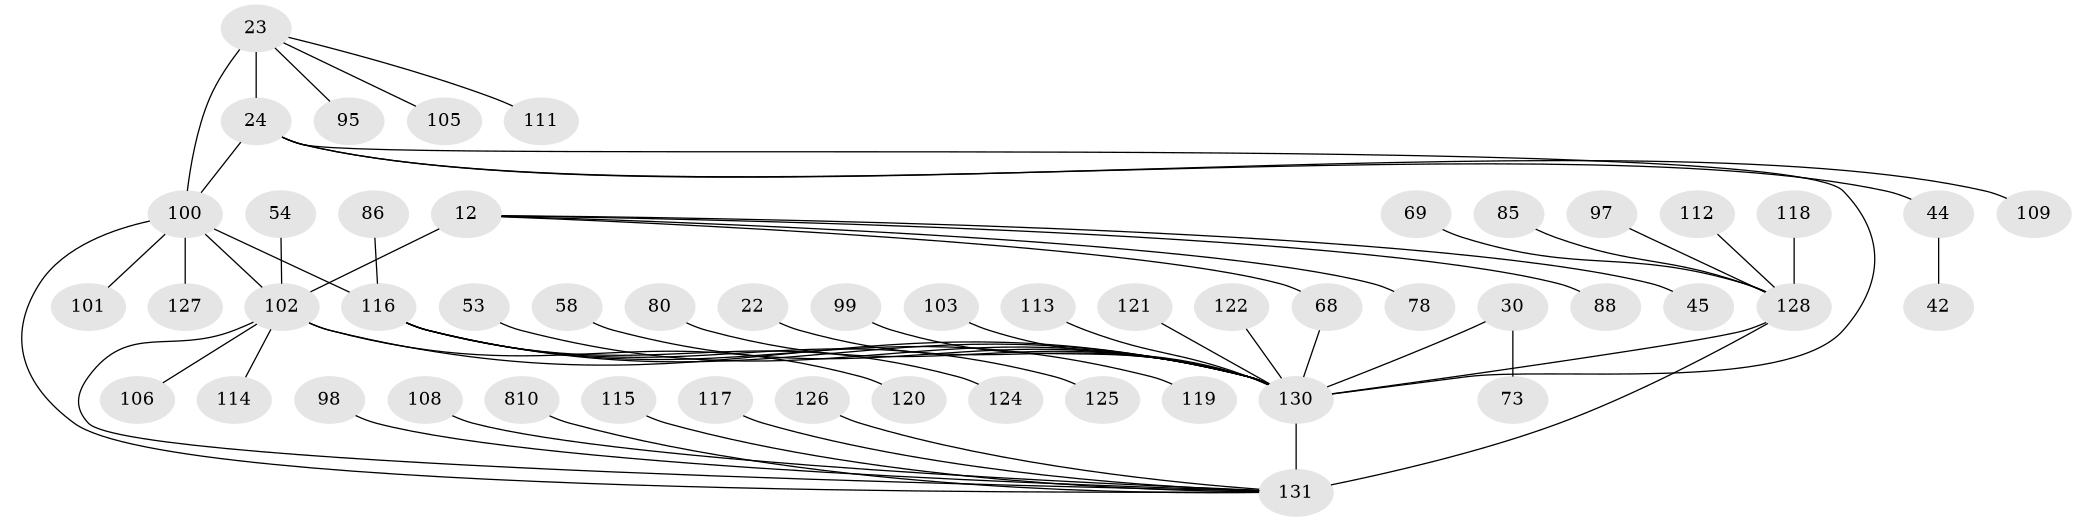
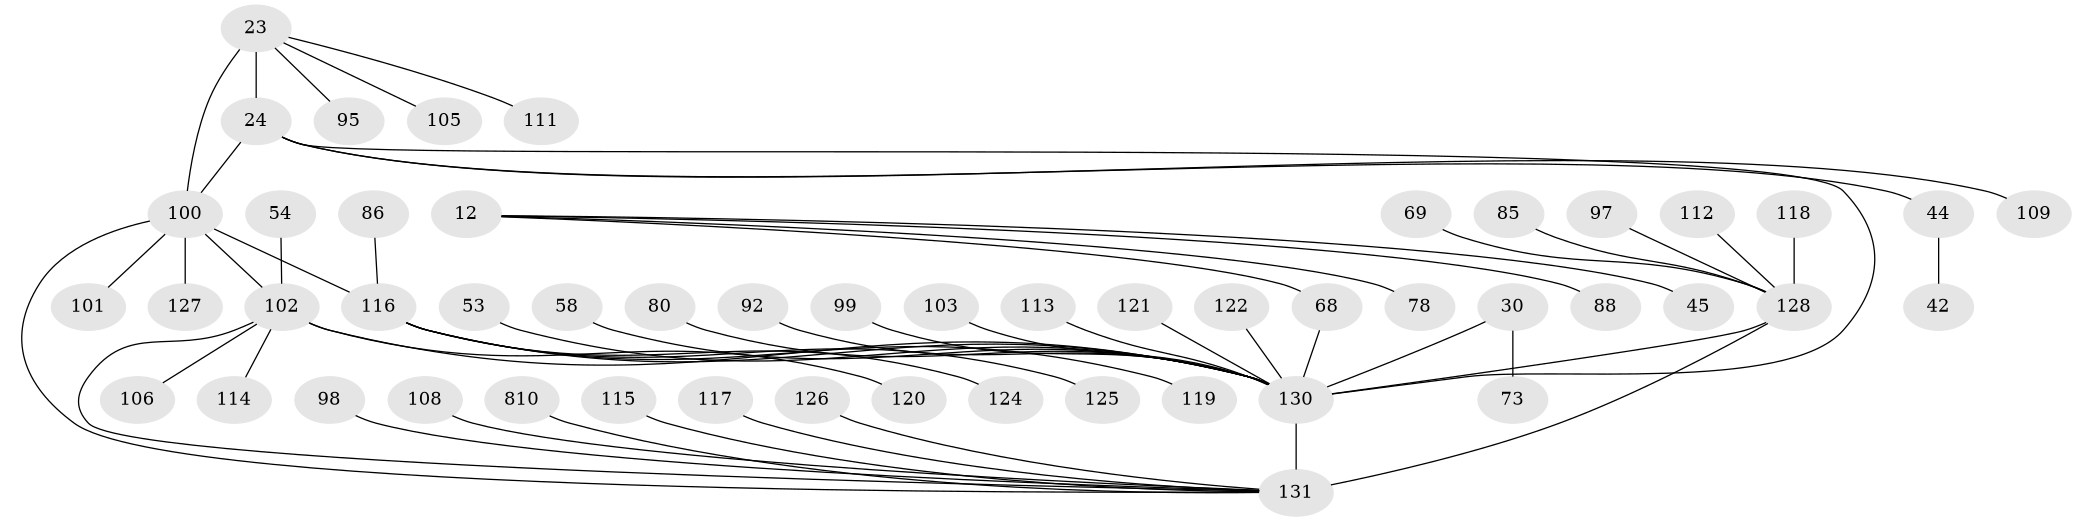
edge "12" -- "102": removed
node "22": label "22" -> "92"
